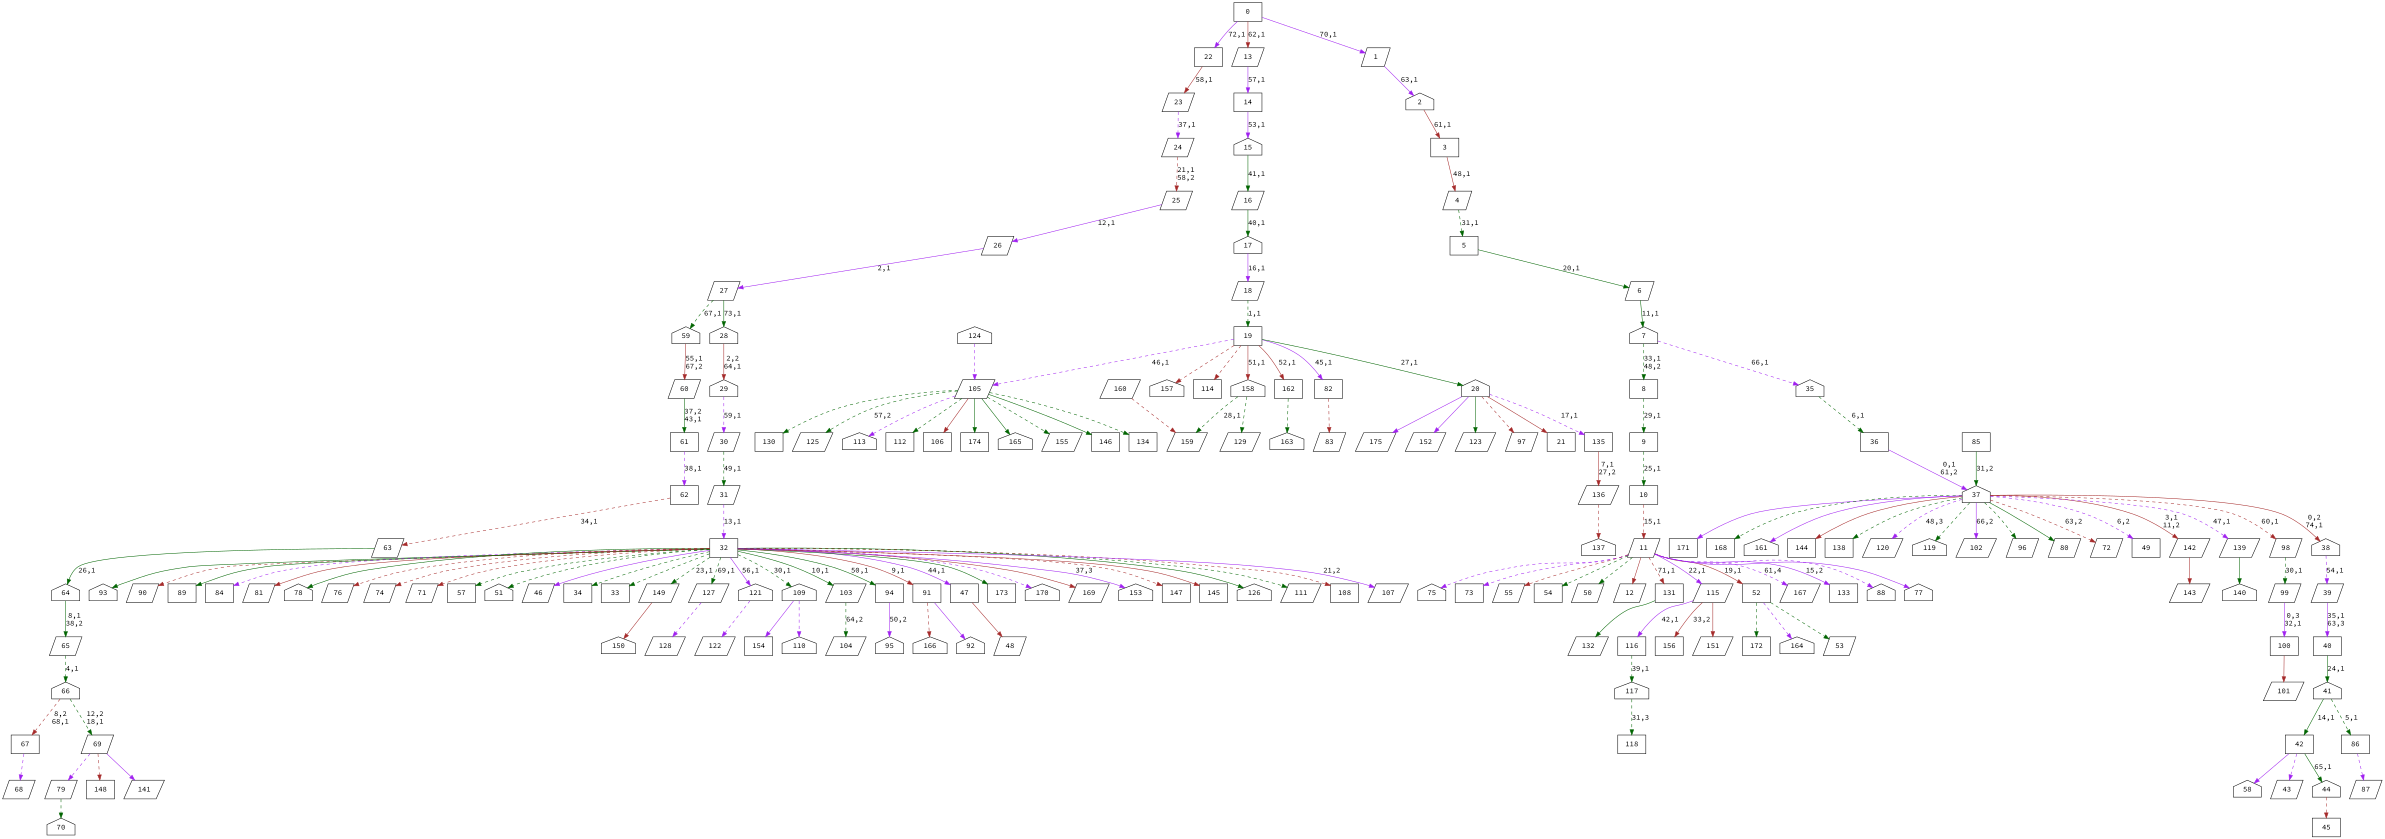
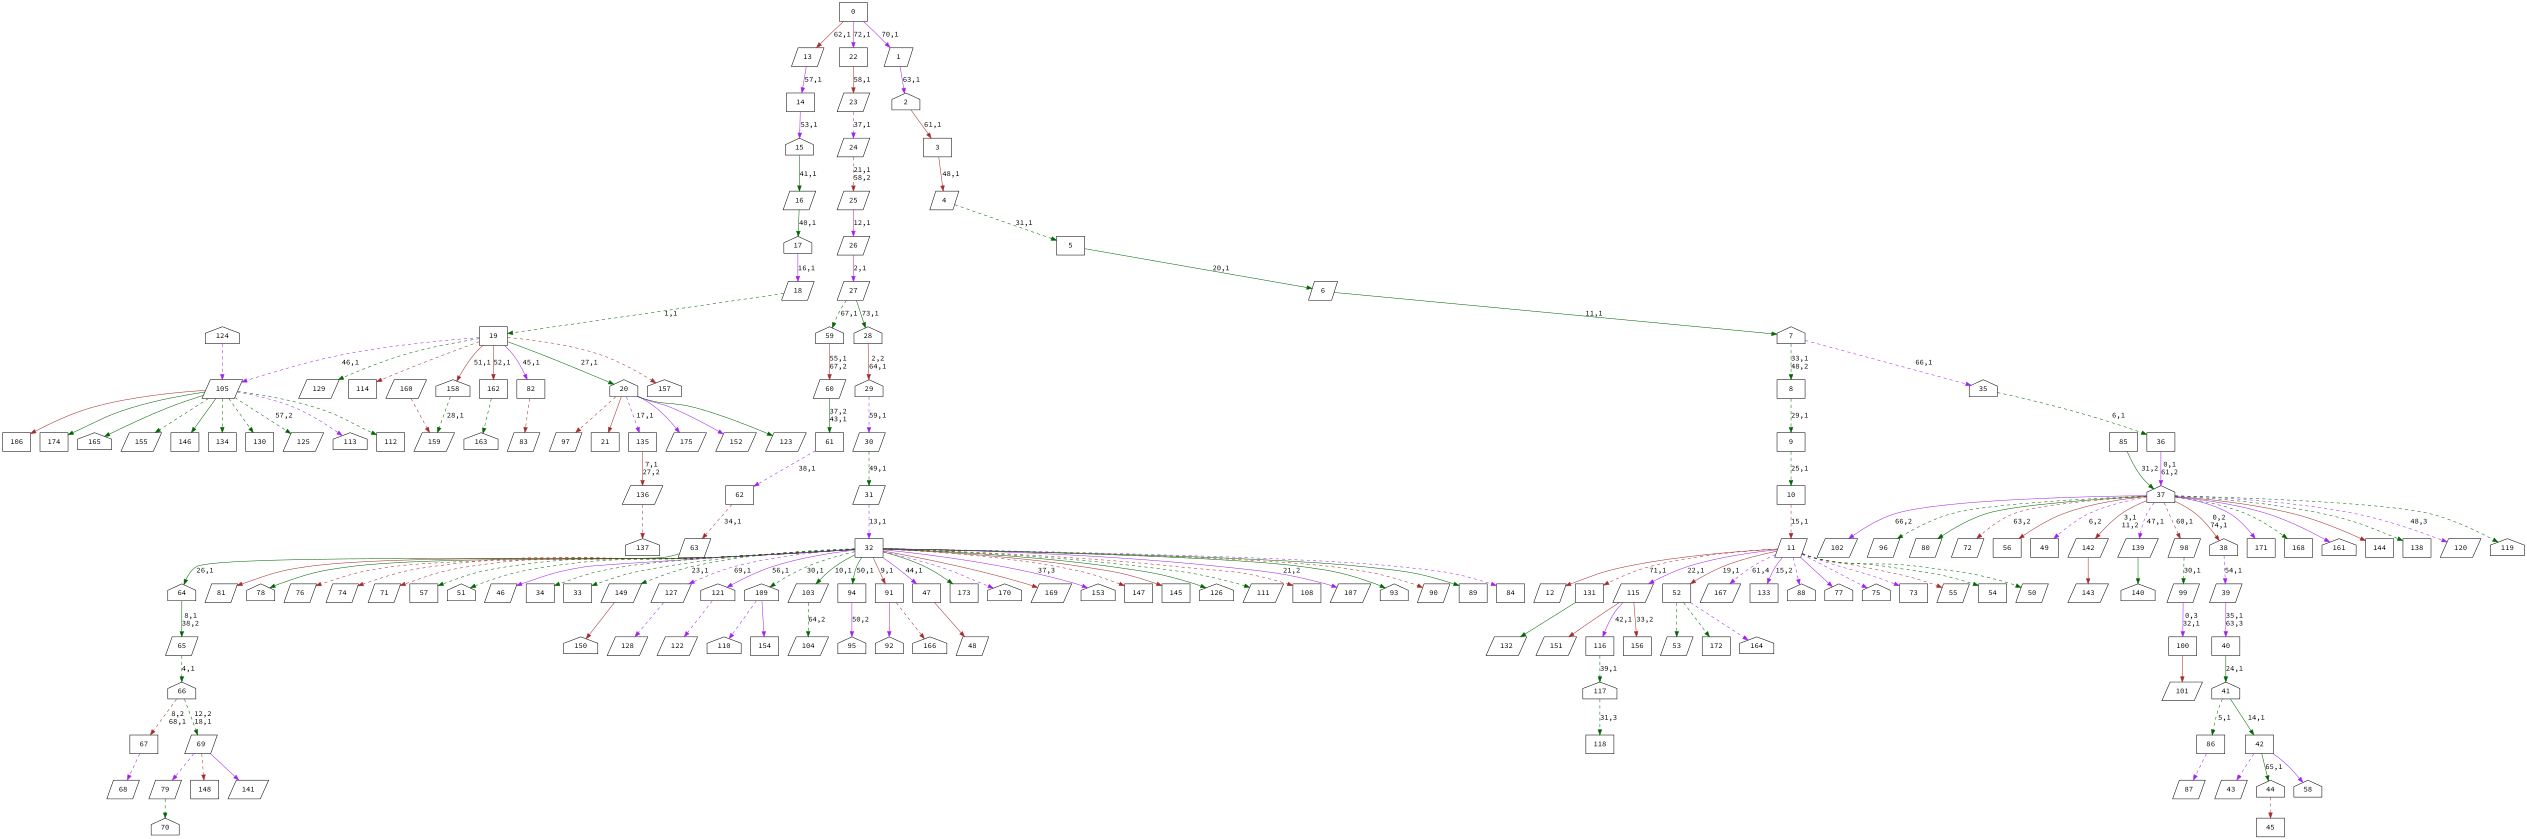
edge "158" -> "129": now "19" -> "129"
node "56": added
edge "32" -> "127": color darkgreen -> purple
